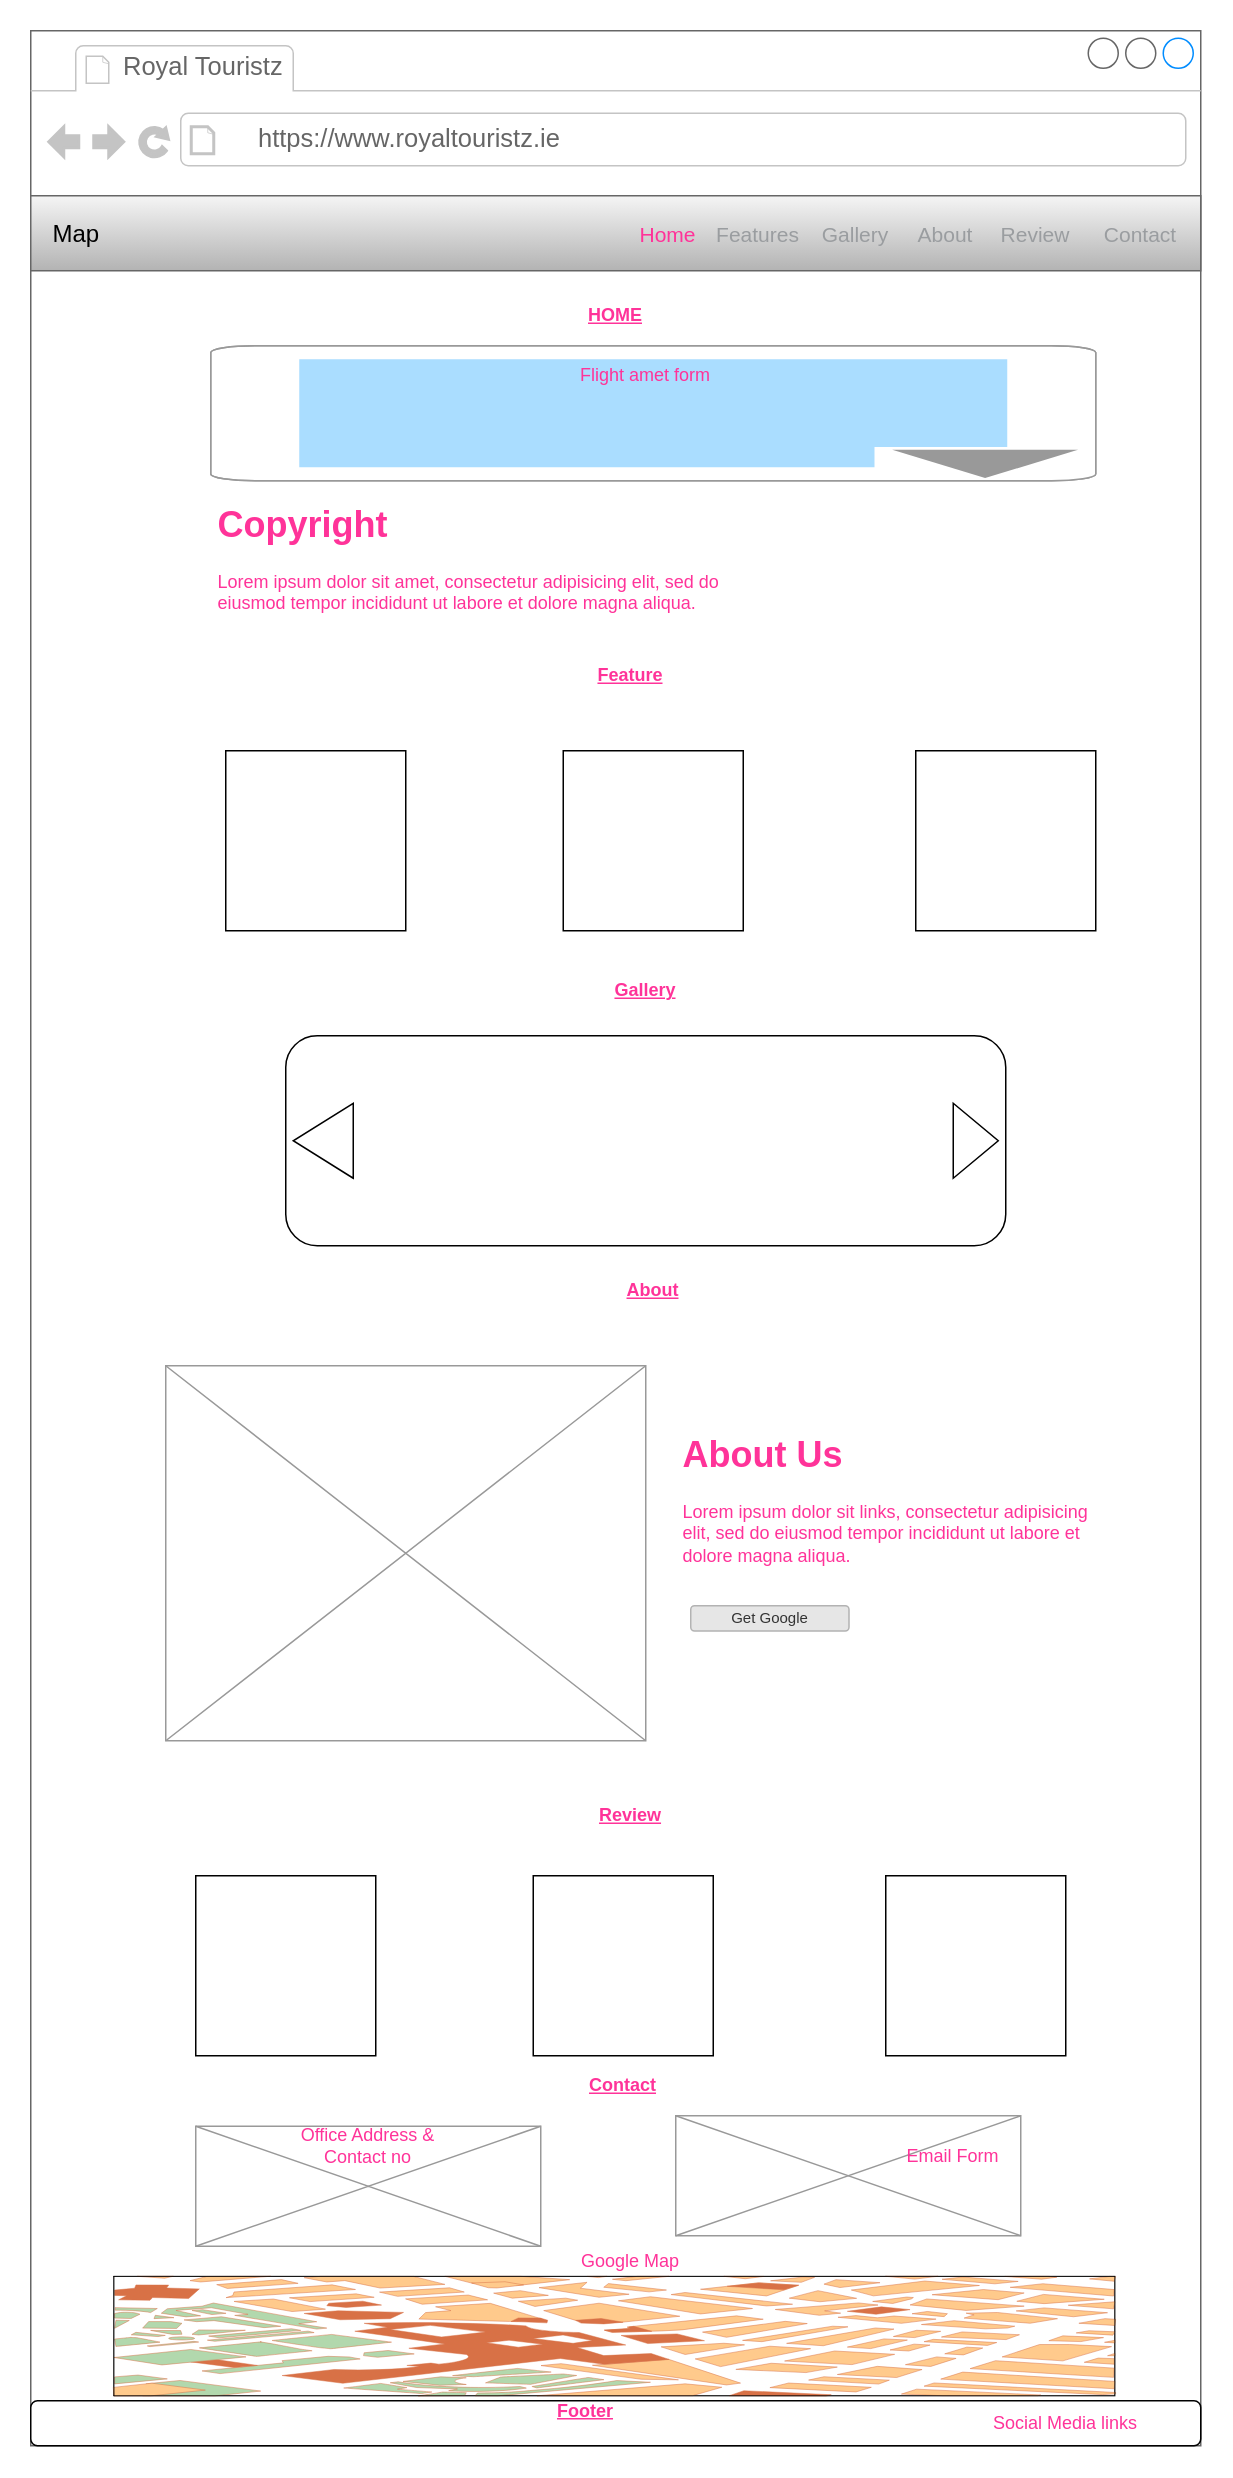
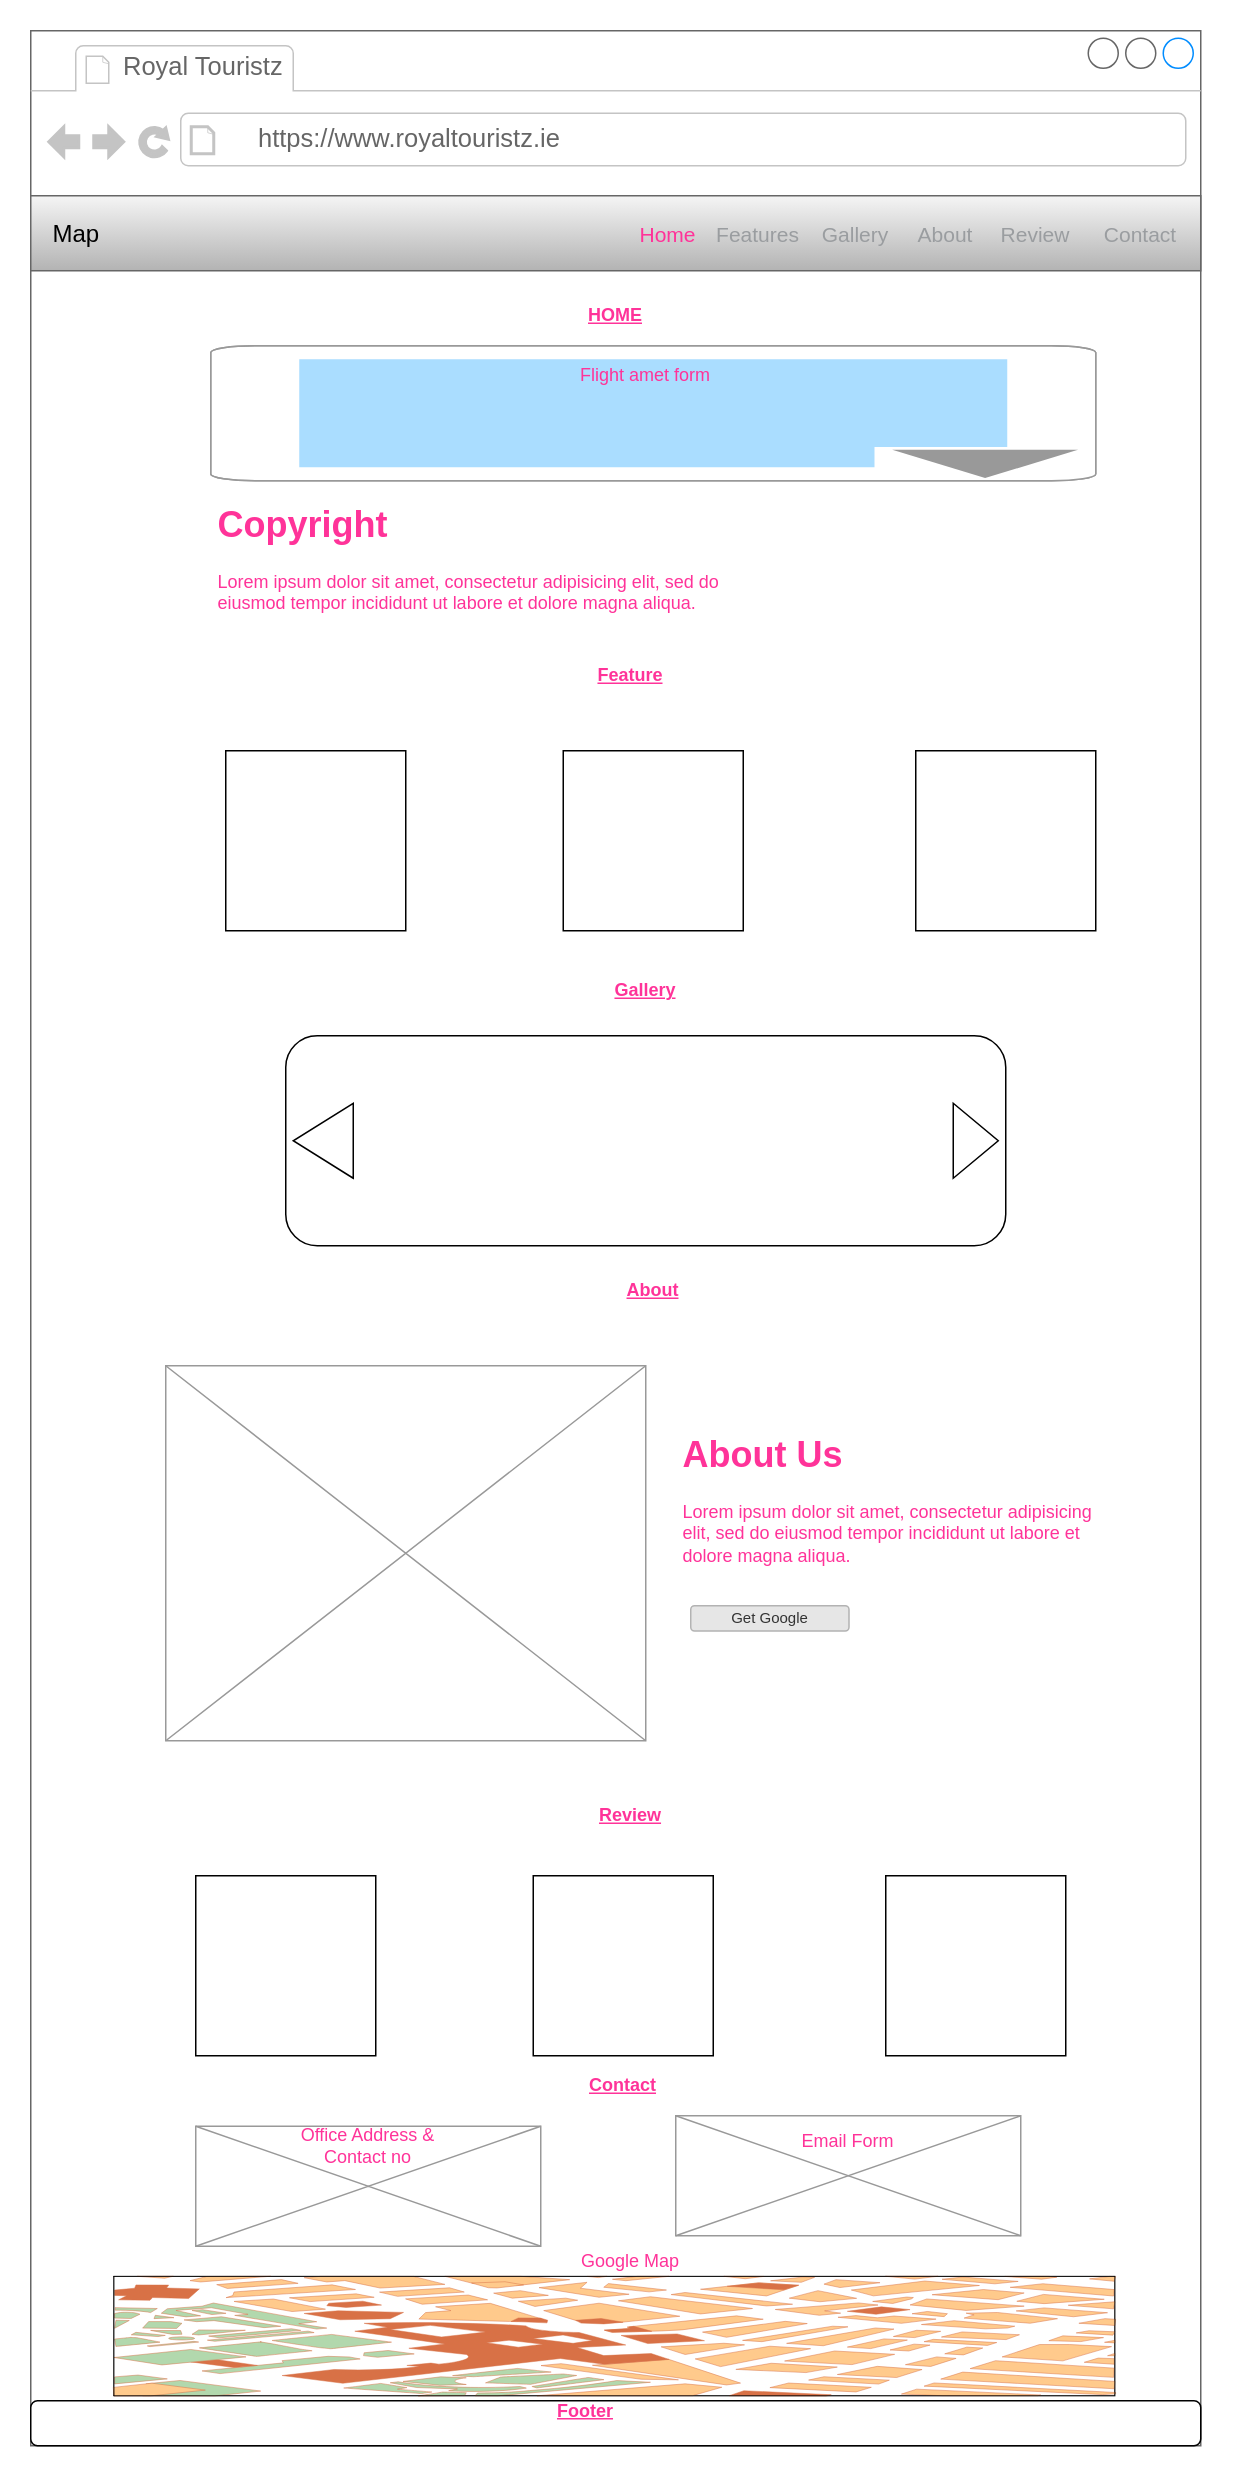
node "About UsLorem ipsum dolor sit links, consectetur adipisicing elit, sed do eiusmod tempor incididunt ut labore et dolore magna aliqua.": label "About UsLorem ipsum dolor sit links, consectetur adipisicing elit, sed do eiusmod tempor incididunt ut labore et dolore magna aliqua." -> "About UsLorem ipsum dolor sit amet, consectetur adipisicing elit, sed do eiusmod tempor incididunt ut labore et dolore magna aliqua."
node "Email Form": moved (953, 2156) -> (848, 2141)
node "Social Media links": removed
